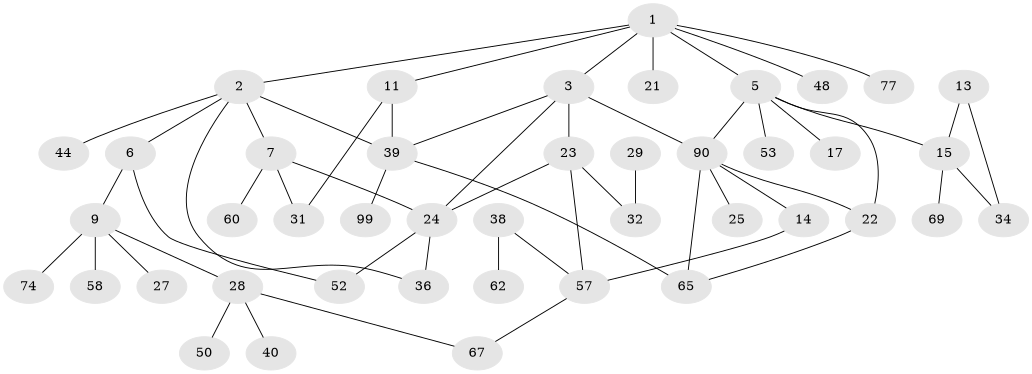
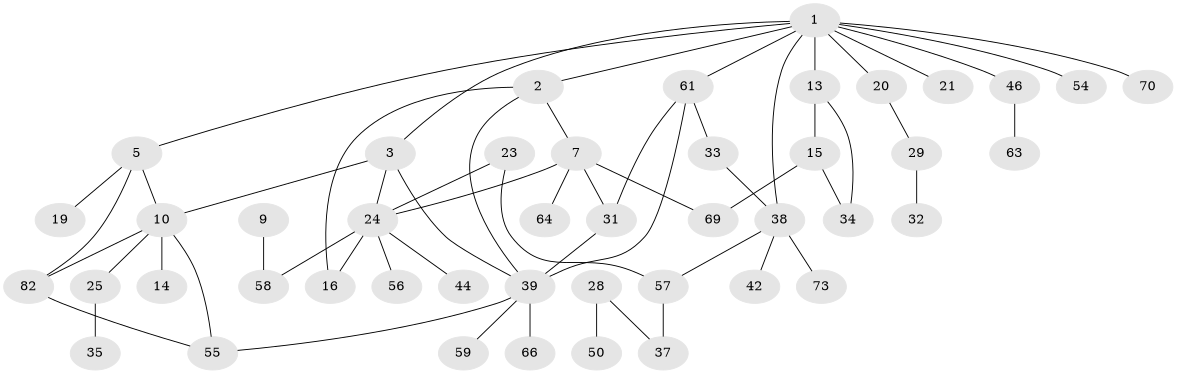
edge "1" -- "13": added
node "11": label "11" -> "61"
node "48": label "48" -> "46"
node "20": added
node "77": label "77" -> "70"
node "54": added
edge "1" -- "38": added
edge "2" -- "44": now "24" -- "44"
edge "3" -- "23": removed
edge "5" -- "15": removed
node "6": removed
node "90": label "90" -> "10"
node "33": added
node "53": removed
node "17": label "17" -> "19"
node "63": added
edge "23" -- "32": removed
edge "7" -- "69": added
node "60": label "60" -> "64"
node "99": label "99" -> "59"
node "22": label "22" -> "82"
edge "9" -- "28": removed
edge "24" -- "58": added
edge "31" -- "39": added
edge "14" -- "57": removed
node "74": removed
node "27": removed
node "52": label "52" -> "56"
node "36": label "36" -> "16"
node "62": label "62" -> "42"
node "65": label "65" -> "55"
node "73": added
node "35": added
node "40": removed
node "67": label "67" -> "37"
node "66": added
